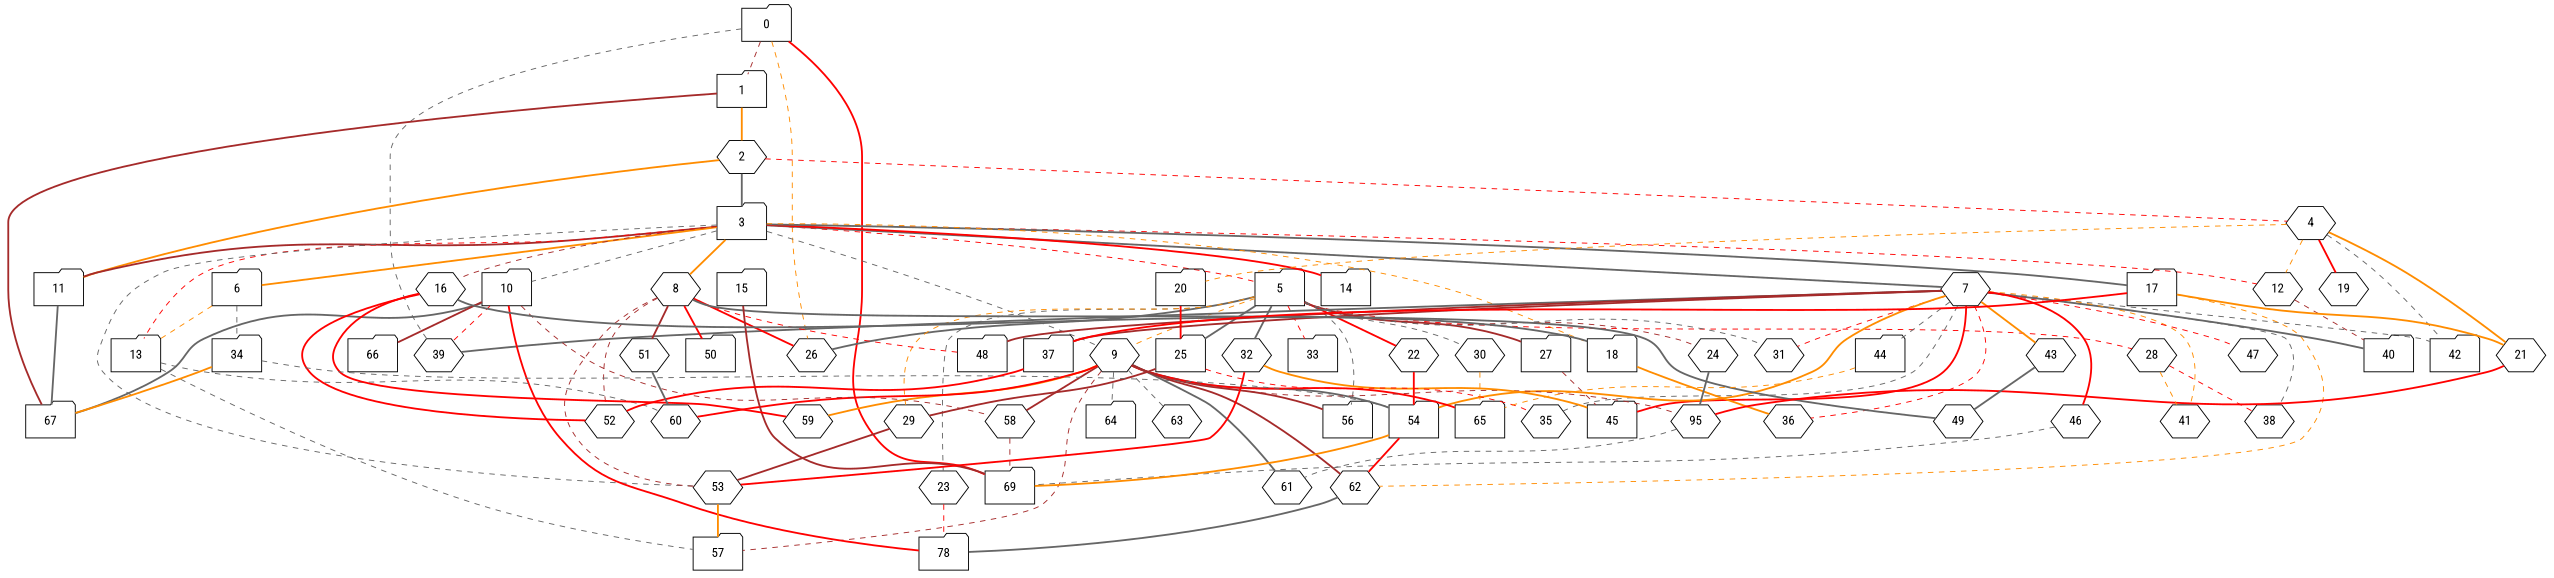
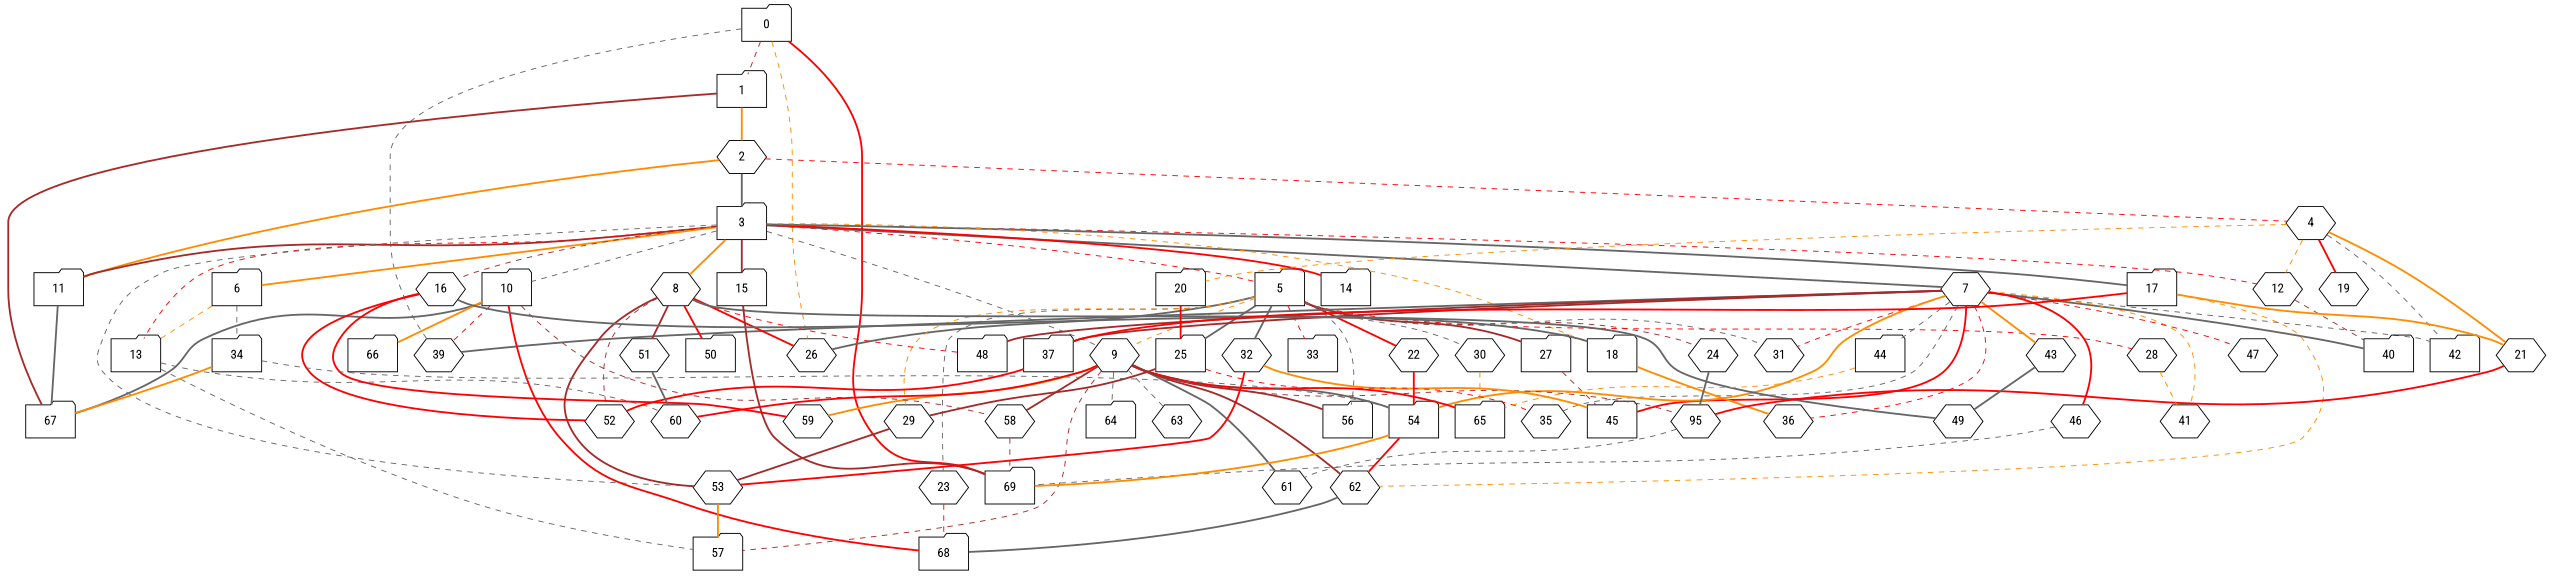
edge "3" -- "15": added
edge "10" -- "66": color brown -> darkorange
edge "8" -- "53": style dashed -> bold
node "38": removed
node "78": label "78" -> "68"
